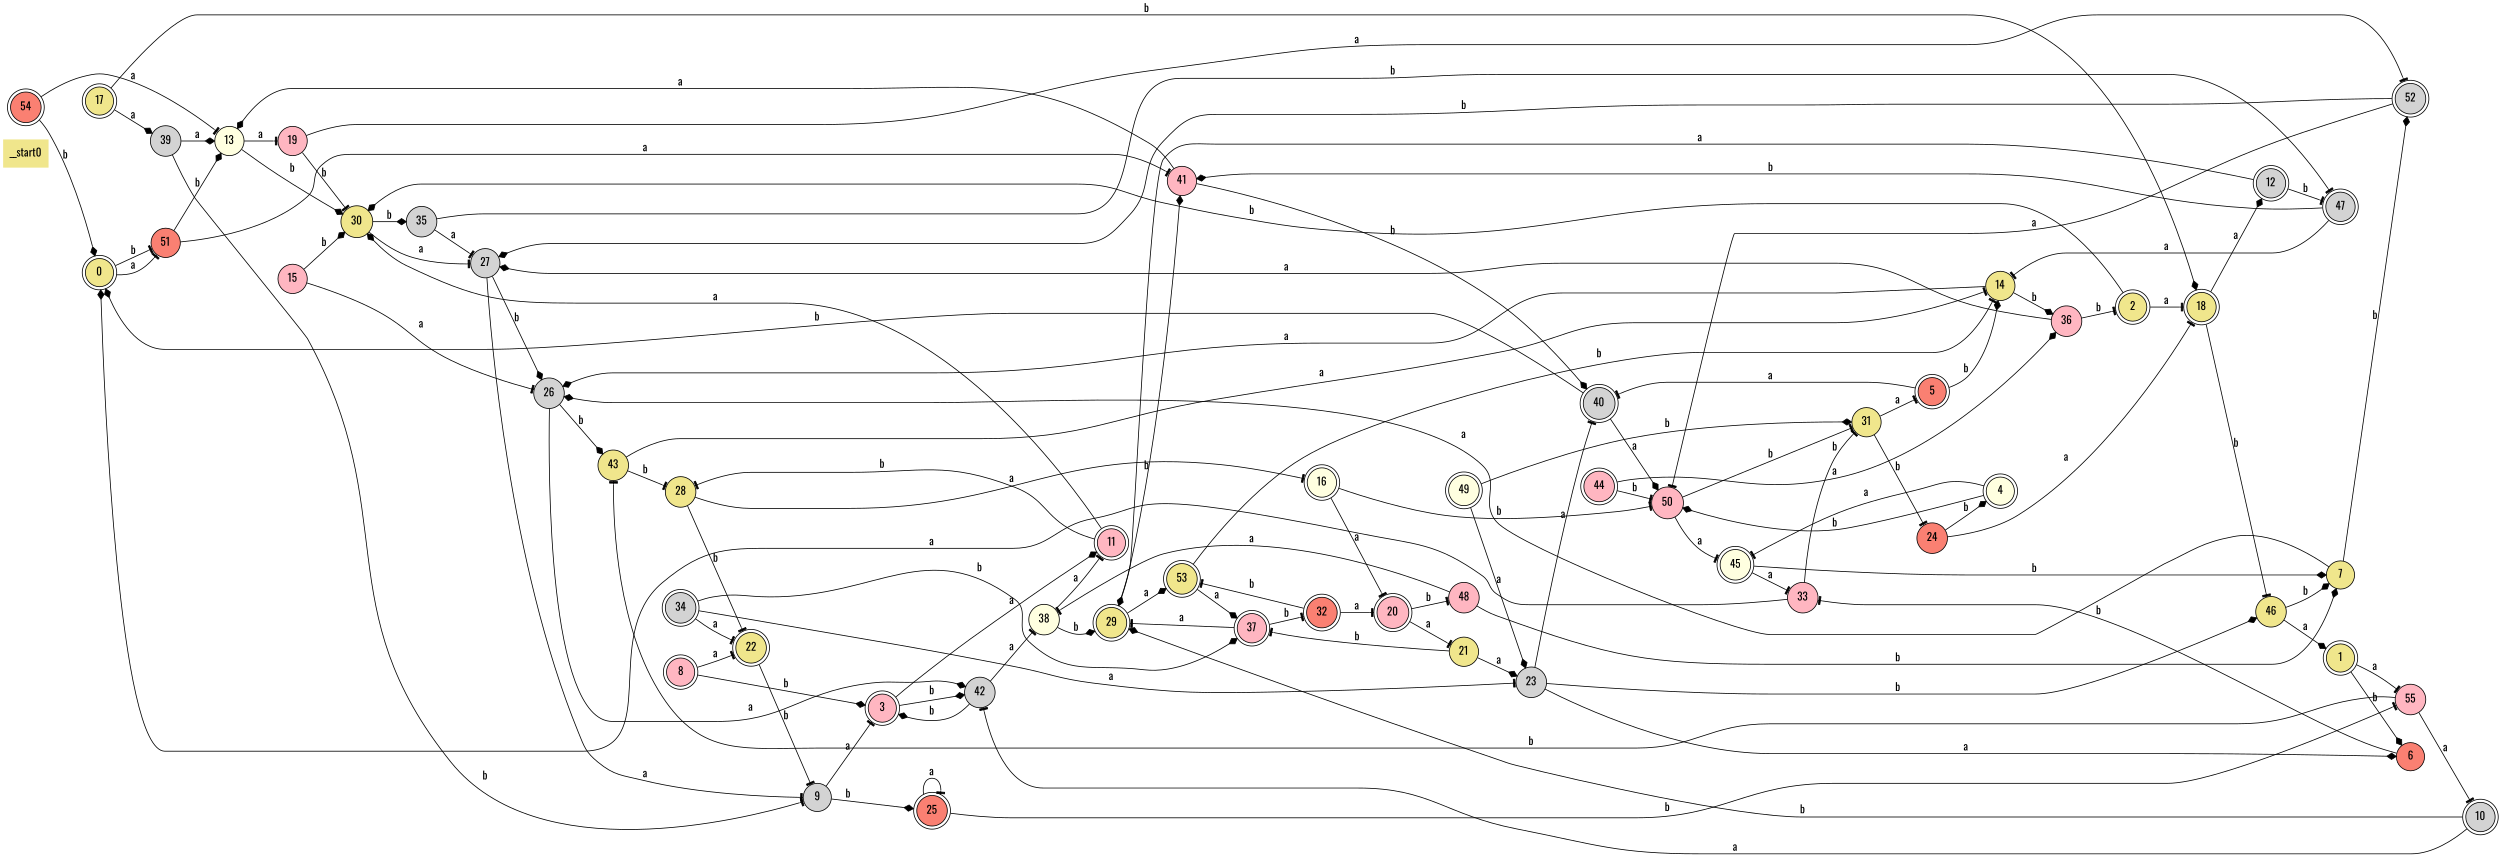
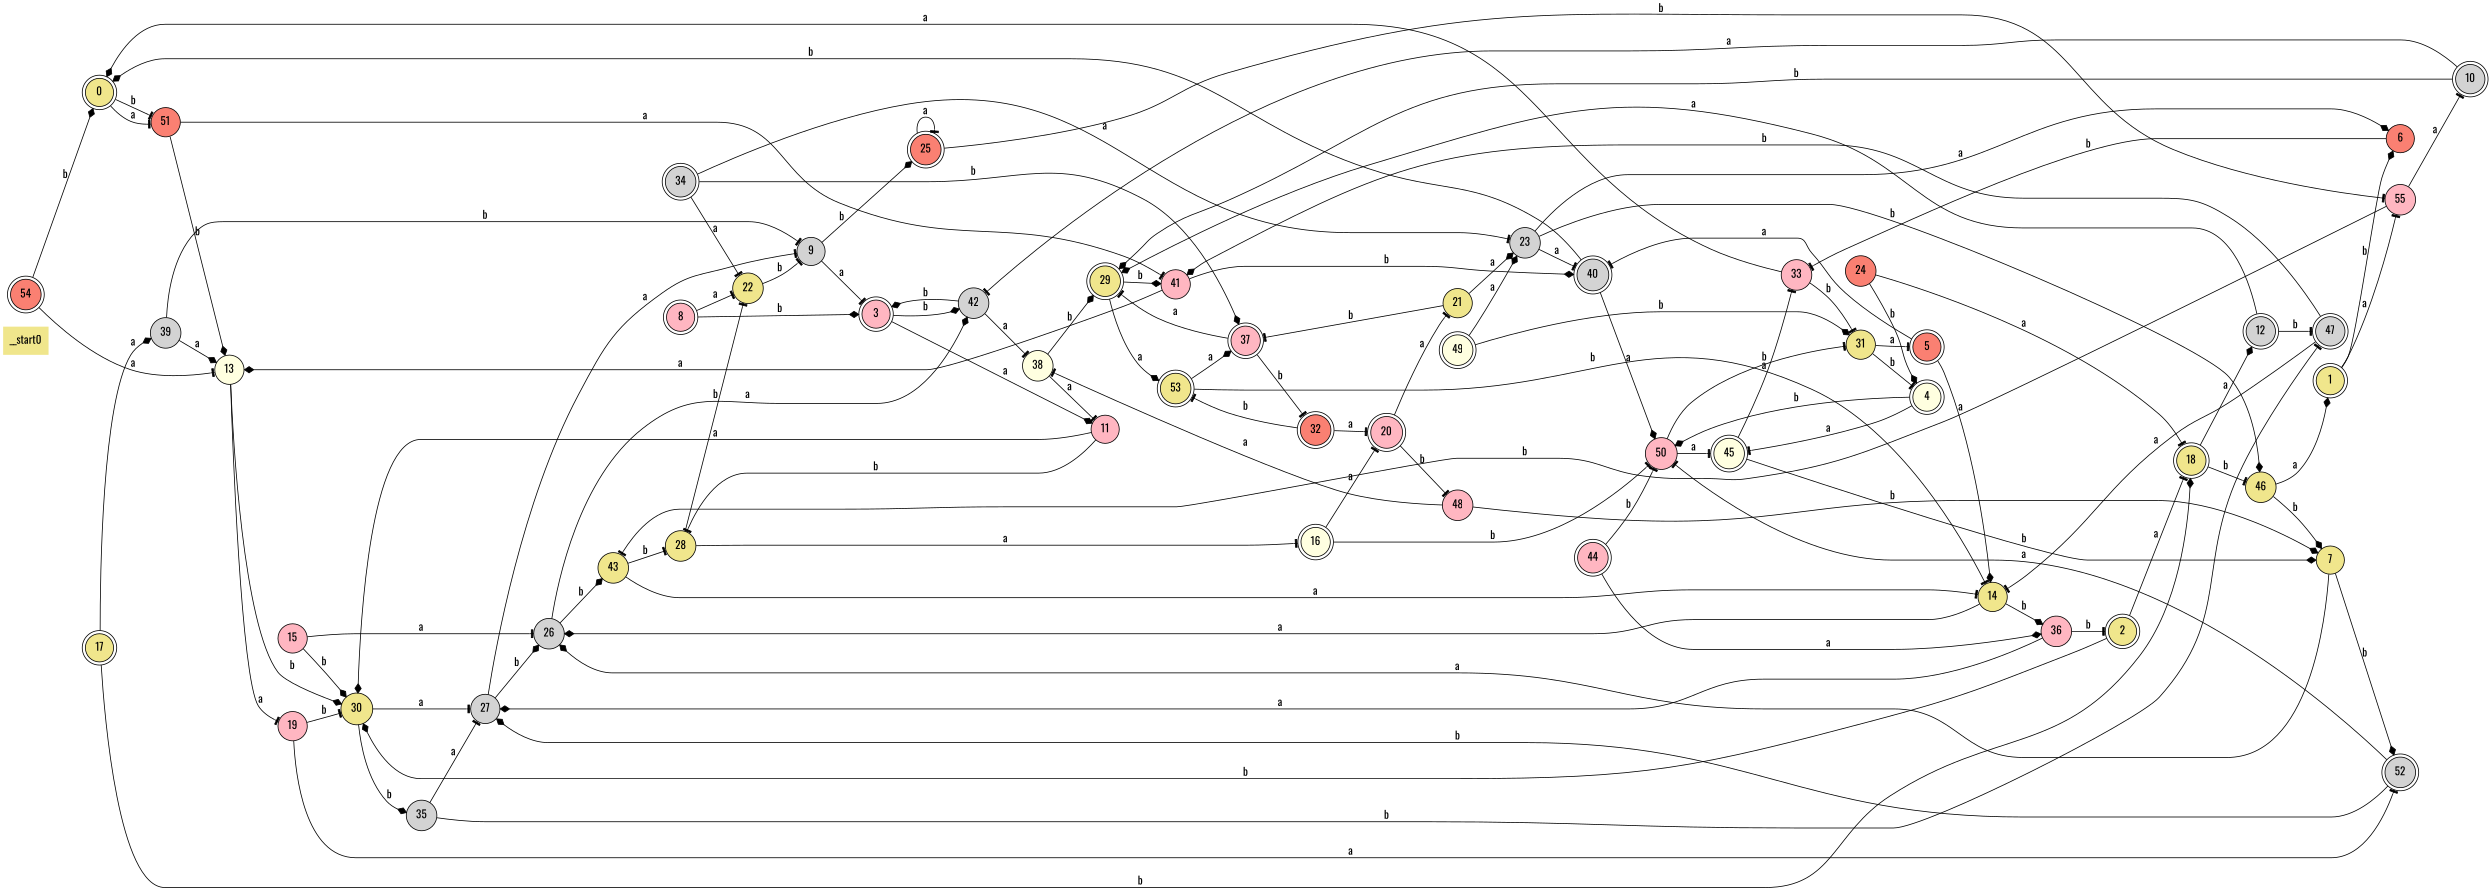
edge "5" -> "14": label "b" -> "a"
edge "31" -> "24": now "31" -> "4"
node "11": shape doublecircle -> circle
node "22": shape doublecircle -> circle
